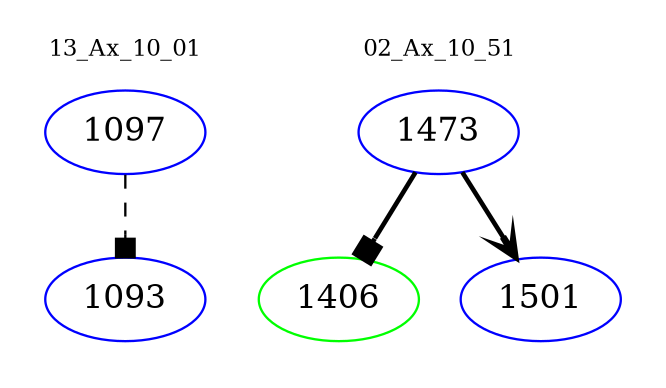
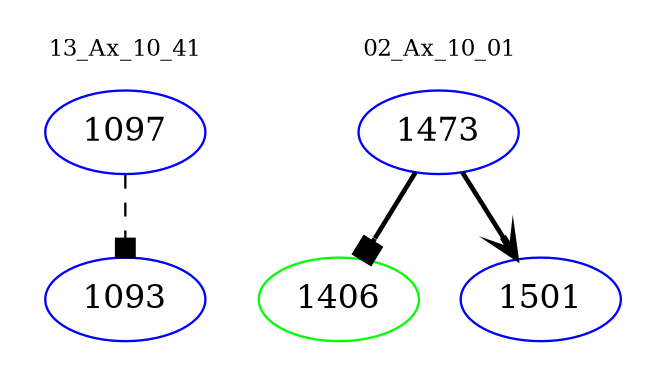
cluster "13_Ax_10_01": label "13_Ax_10_01" -> "13_Ax_10_41"
cluster "02_Ax_10_51": label "02_Ax_10_51" -> "02_Ax_10_01"
